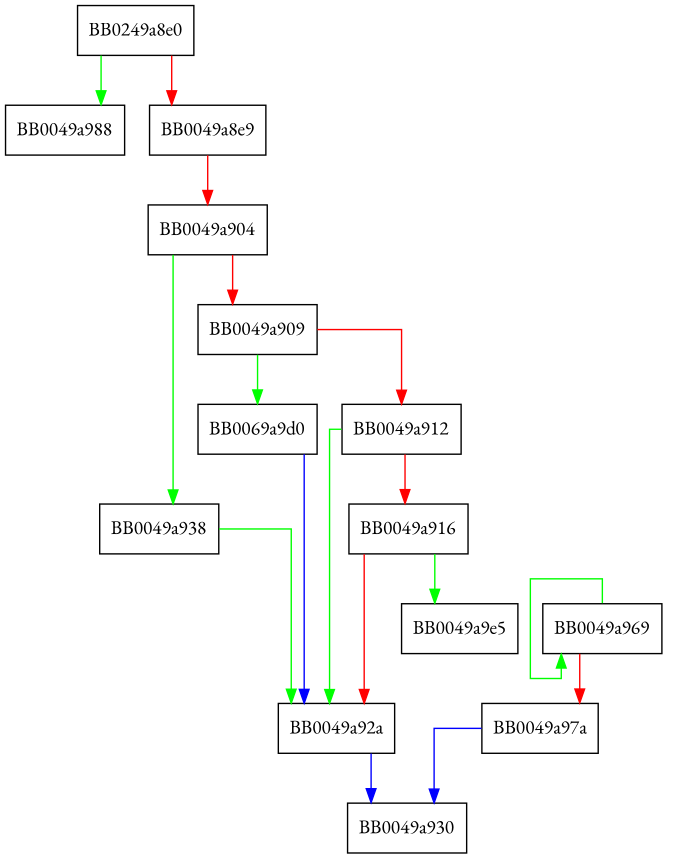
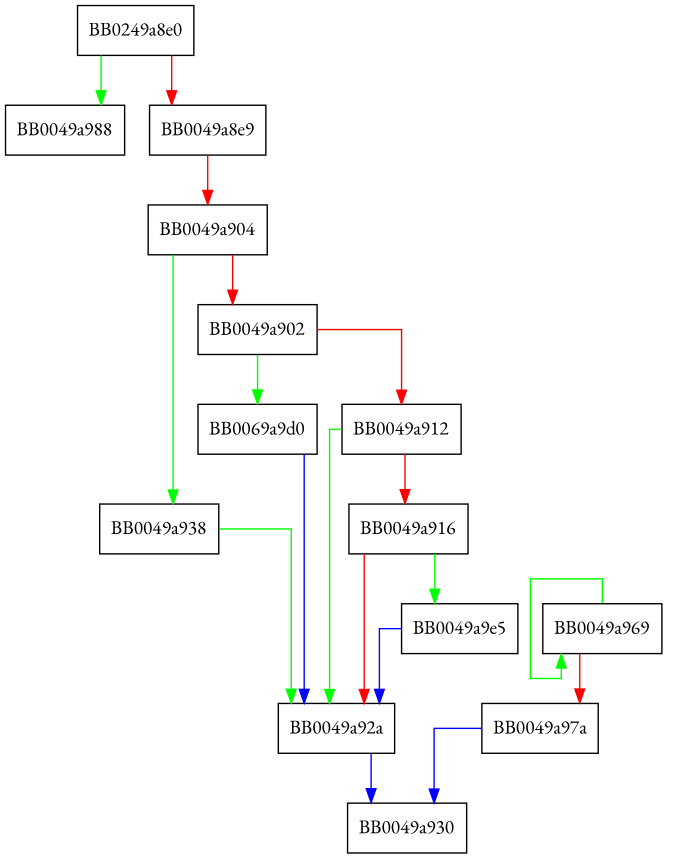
node "BB0049a909": label "BB0049a909" -> "BB0049a902"
edge "BB0049a9e5" -> "BB0049a92a": added
